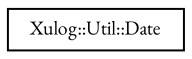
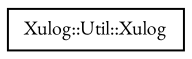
node "Xulog::Util::Date": label "Xulog::Util::Date" -> "Xulog::Util::Xulog"
